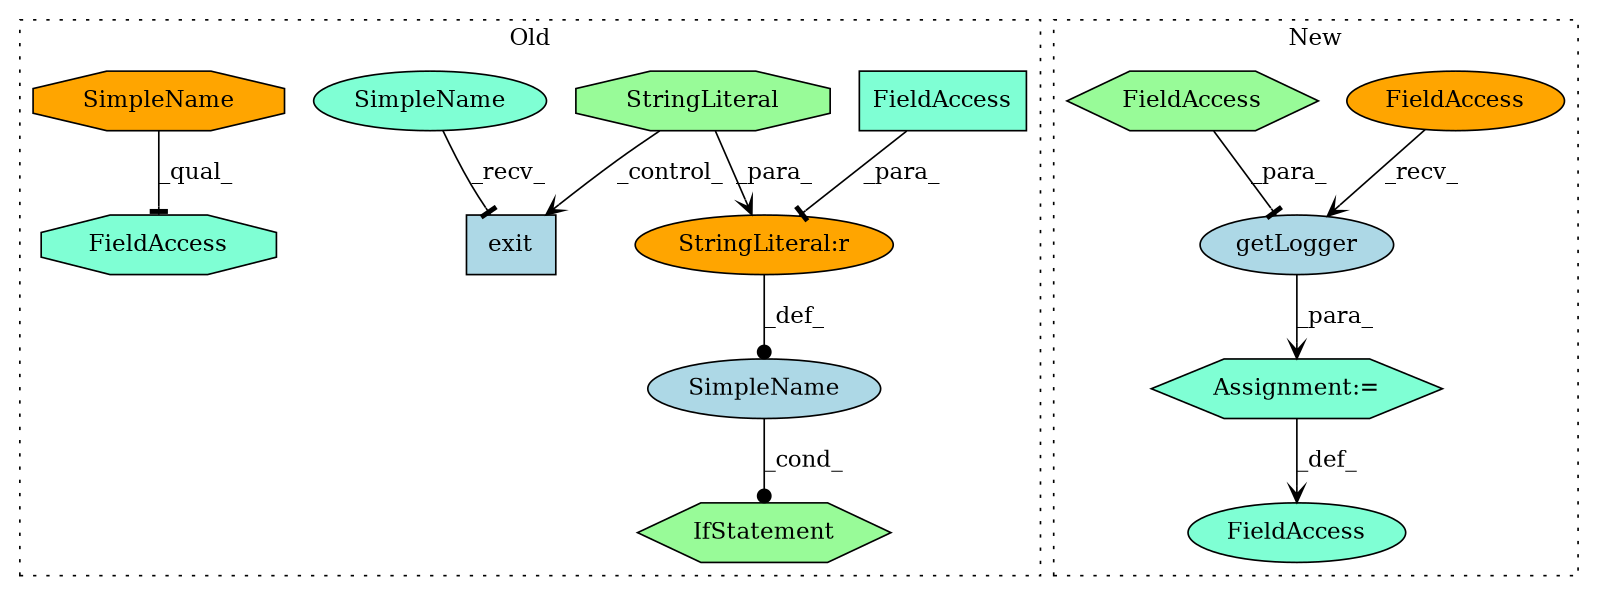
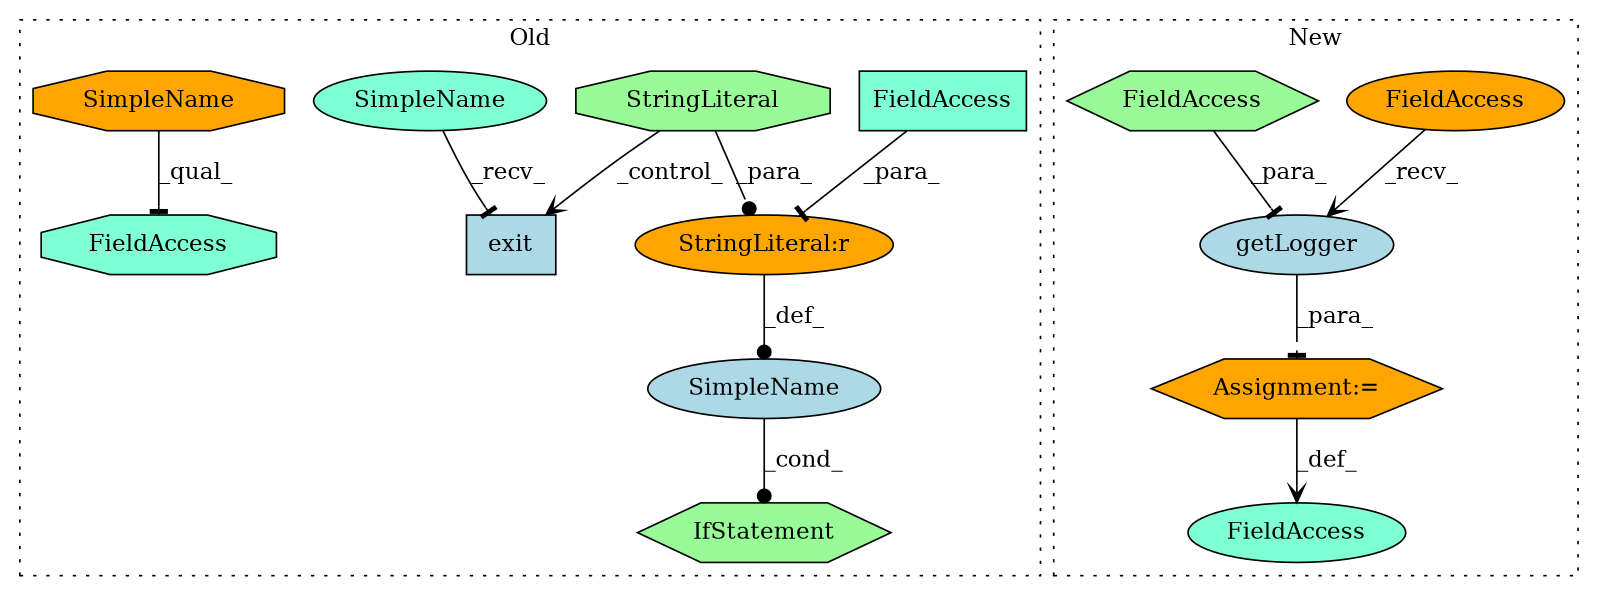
edge "StringLiteral" -> "StringLiteral:r": arrowhead vee -> dot
edge "getLogger" -> "Assignment:=": arrowhead vee -> tee
node "Assignment:=": fillcolor aquamarine -> orange
